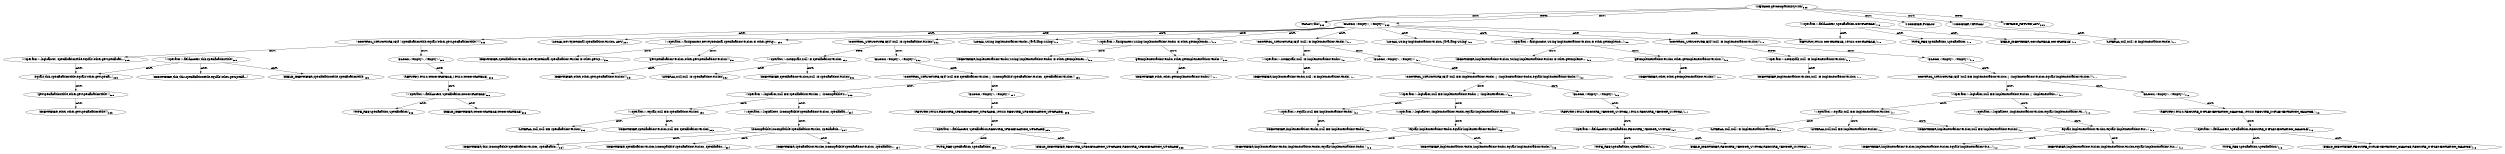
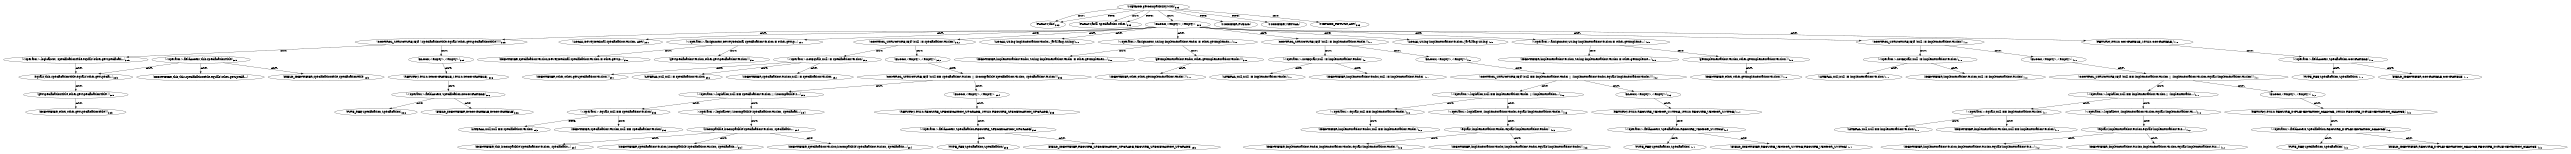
edge "(METHOD,getCompatibilityWith)" -> "(MODIFIER,PUBLIC)": label "AST: " -> "DDG: "
edge "(METHOD,getCompatibilityWith)" -> "(MODIFIER,VIRTUAL)": label "AST: " -> "DDG: "
edge "(METHOD,getCompatibilityWith)" -> "(METHOD_RETURN,ANY)": label "DDG: " -> "AST: "
node "(PARAM,final Specification other)": added
edge "(<operator>.fieldAccess,Specification.COMPATIBLE)" -> "(RETURN,return COMPATIBLE;,return COMPATIBLE;)": reversed
edge "(MODIFIER,VIRTUAL)" -> "(LITERAL,null,null != implementationVendor)": now "(<operator>.notEquals,null != implementationVendor)" -> "(LITERAL,null,null != implementationVendor)"
edge "(CONTROL_STRUCTURE,IF,if (null != specificationVersion))" -> "(<operator>.notEquals,null != specificationVersion)": label "DDG: " -> "AST: "
edge "(CONTROL_STRUCTURE,IF,if (null != implementationVersion))" -> "(<operator>.notEquals,null != implementationVersion)": label "DDG: " -> "AST: "
edge "(getSpecificationVersion,other.getSpecificationVersion())" -> "(IDENTIFIER,other,other.getSpecificationVersion())": now "(<operator>.notEquals,null != specificationVersion)" -> "(IDENTIFIER,other,other.getSpecificationVersion())"
edge "(<operator>.equals,null == specificationVersion)" -> "(LITERAL,null,null == specificationVersion)": label "AST: " -> "DDG: "
edge "(<operator>.equals,null == implementationVersion)" -> "(LITERAL,null,null != implementationVersion)": now "(<operator>.notEquals,null != implementationVersion)" -> "(LITERAL,null,null != implementationVersion)"
